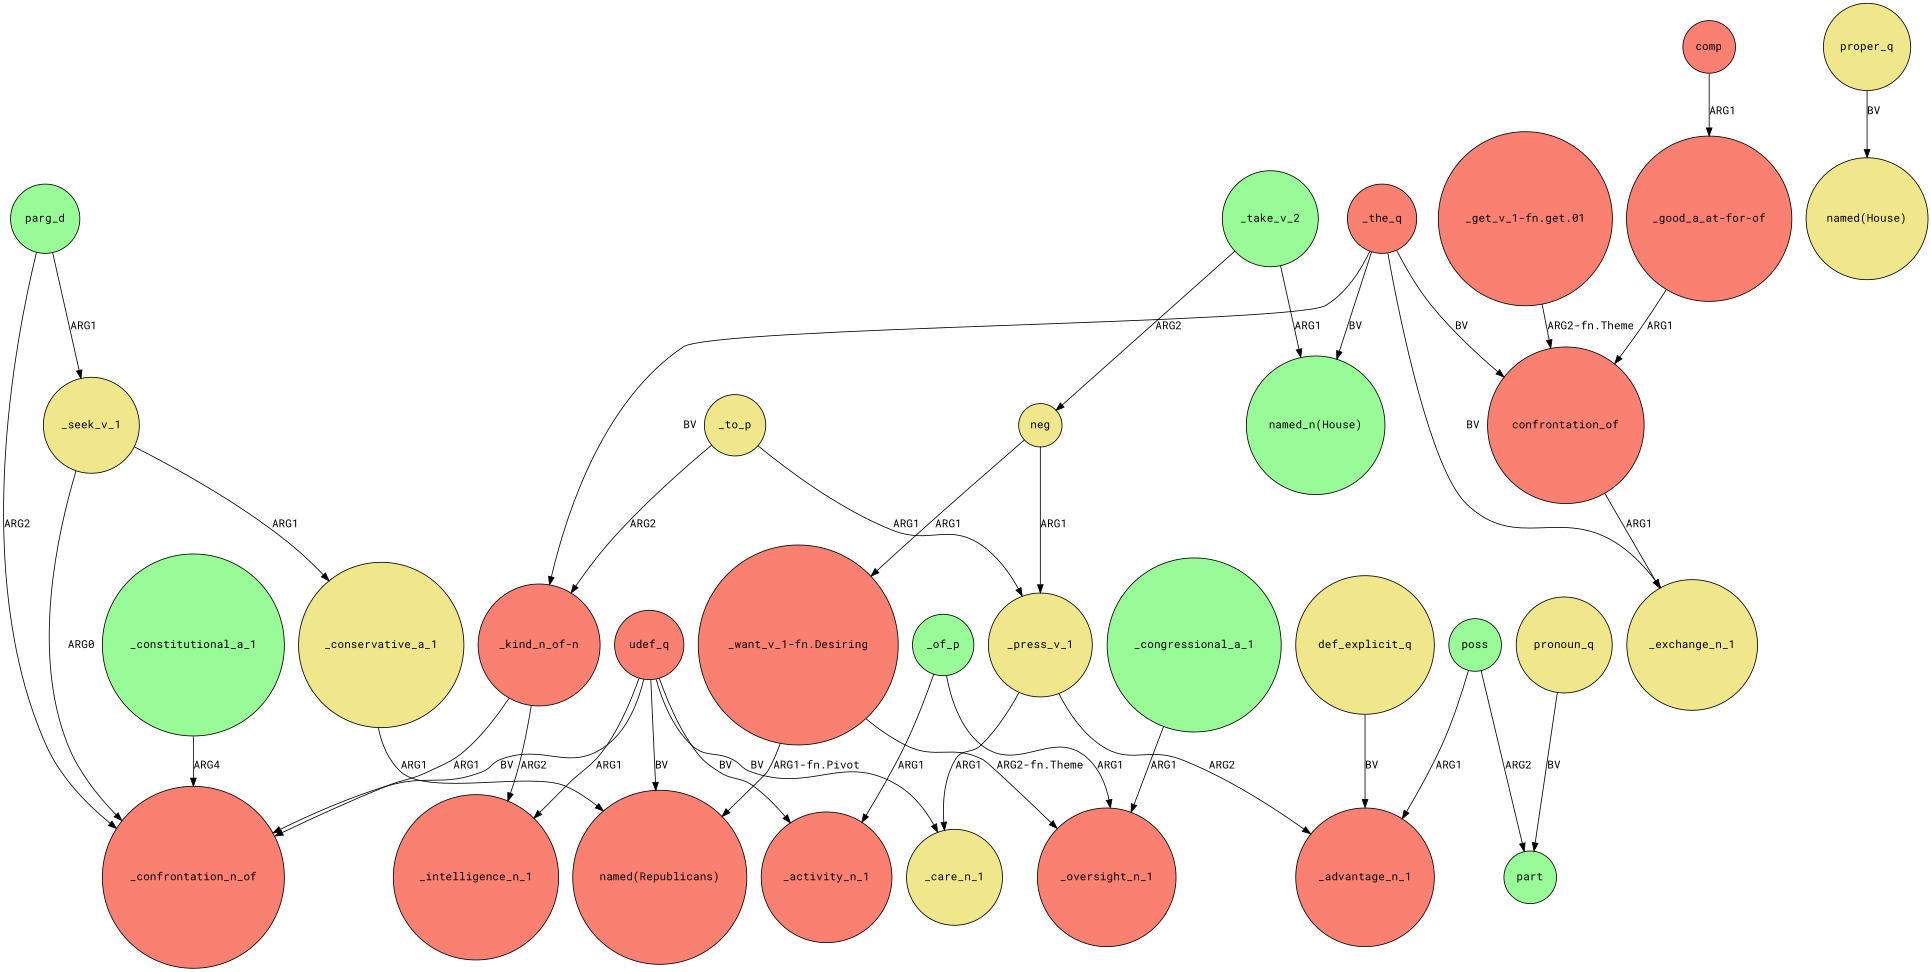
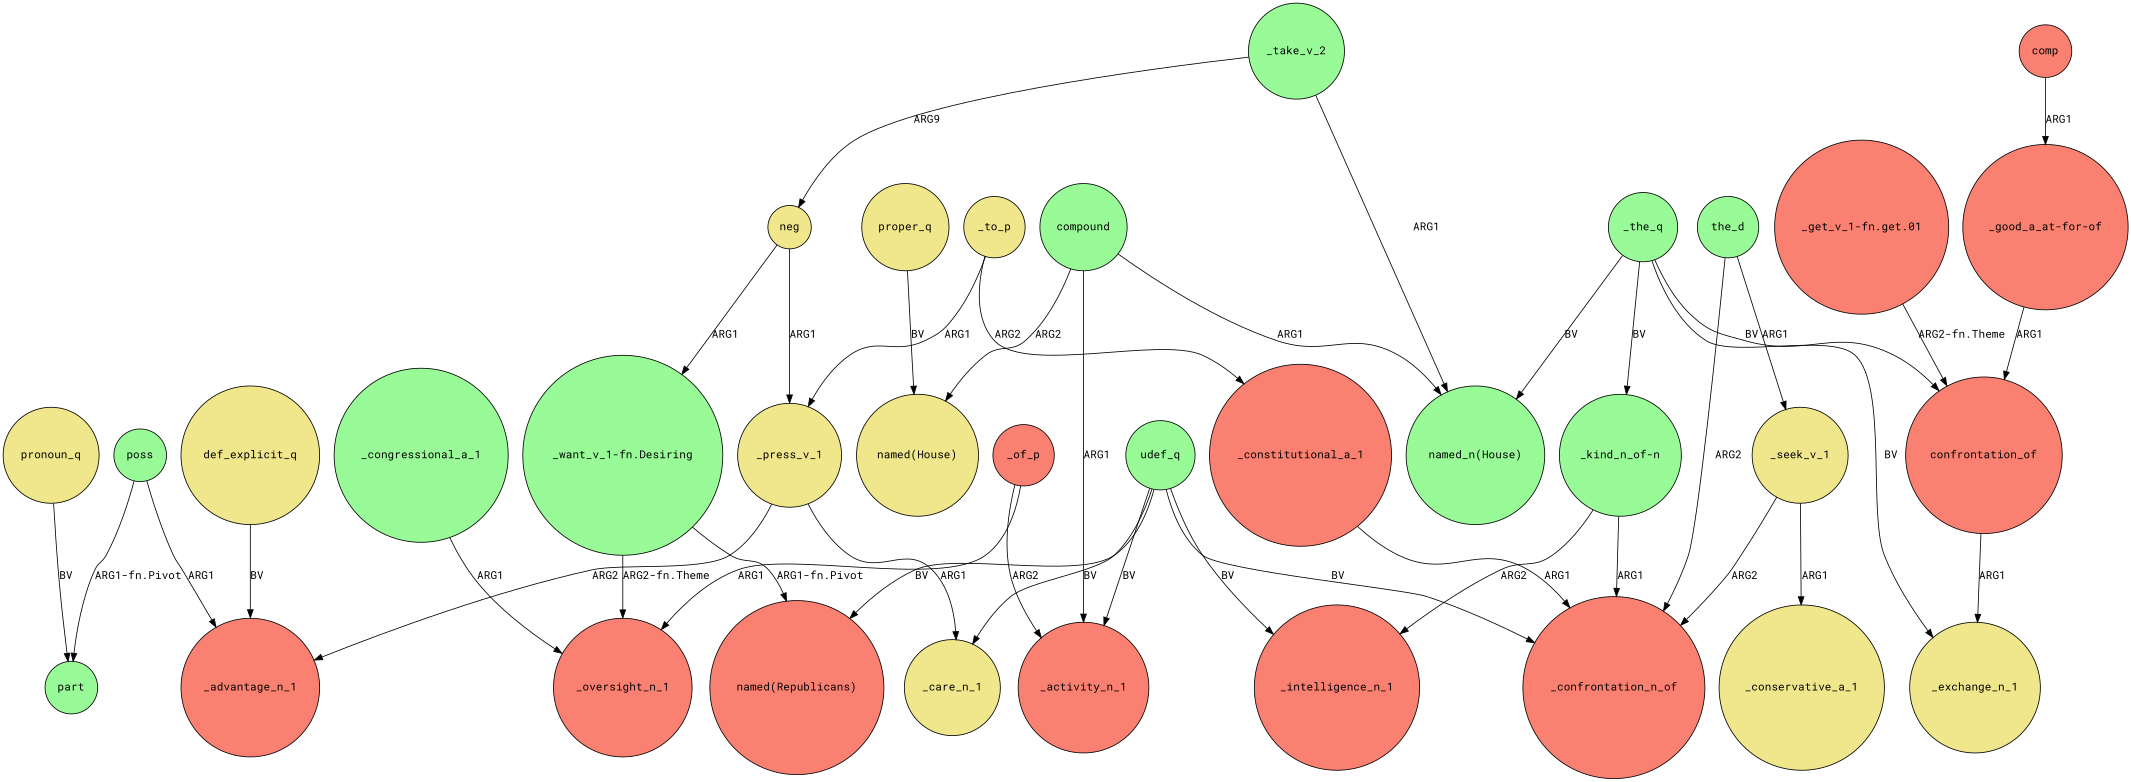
node "parg_d": label "parg_d" -> "the_d"
node "_the_q": fillcolor salmon -> palegreen
node "compound": added
edge "_take_v_2" -> "neg": label "ARG2" -> "ARG9"
edge "_to_p" -> "_kind_n_of-n": now "_to_p" -> "_constitutional_a_1"
edge "_seek_v_1" -> "_confrontation_n_of": label "ARG0" -> "ARG2"
node "_constitutional_a_1": fillcolor palegreen -> salmon
node "_kind_n_of-n": fillcolor salmon -> palegreen
node "udef_q": fillcolor salmon -> palegreen
node "_want_v_1-fn.Desiring": fillcolor salmon -> palegreen
node "_of_p": fillcolor palegreen -> salmon
edge "_constitutional_a_1" -> "_confrontation_n_of": label "ARG4" -> "ARG1"
edge "udef_q" -> "_intelligence_n_1": label "ARG1" -> "BV"
edge "_of_p" -> "_activity_n_1": label "ARG1" -> "ARG2"
edge "poss" -> "part": label "ARG2" -> "ARG1-fn.Pivot"
edge "_conservative_a_1" -> "named(Republicans)": removed, label "ARG1"
